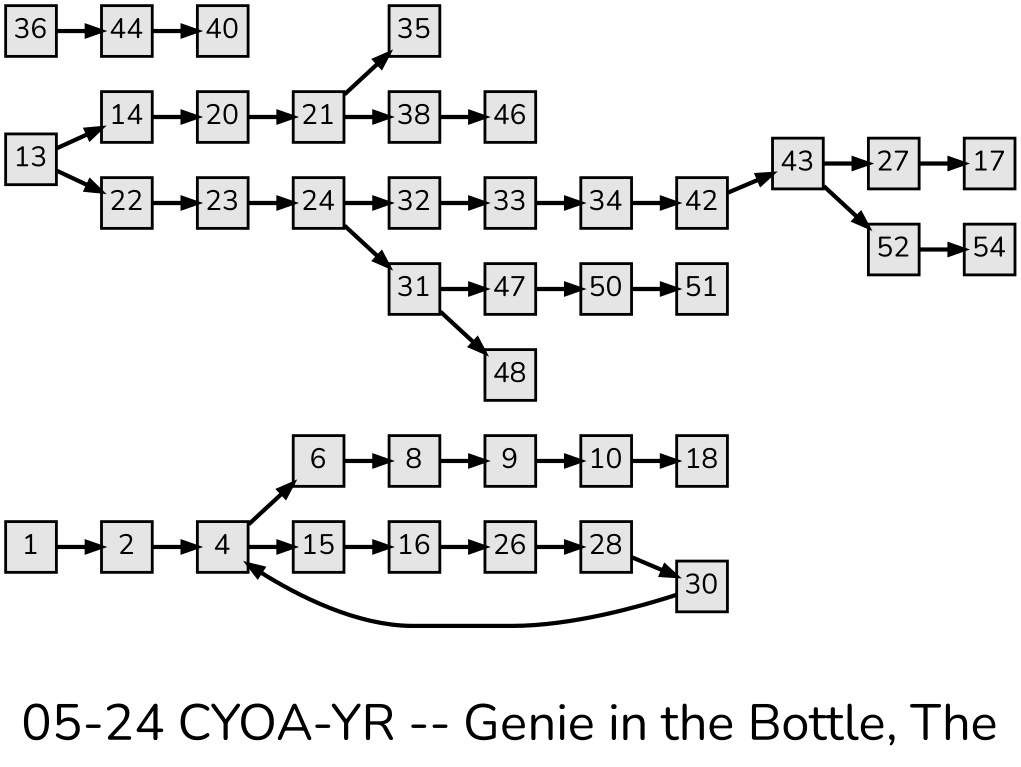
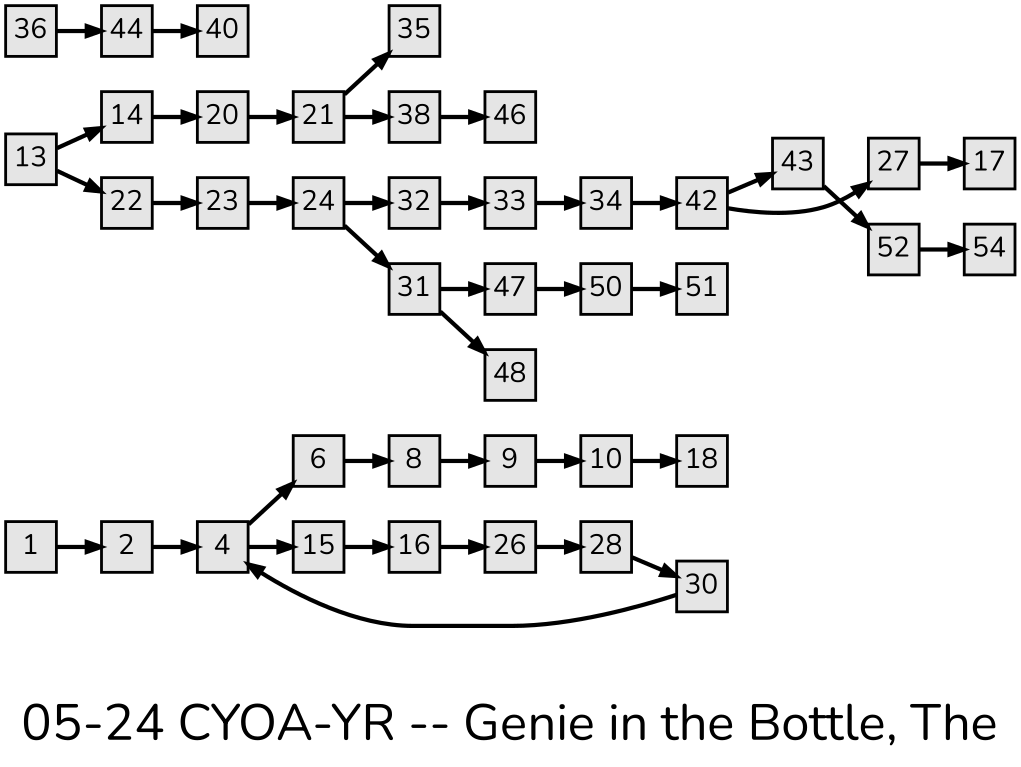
edge "43" -> "27": now "42" -> "27"
